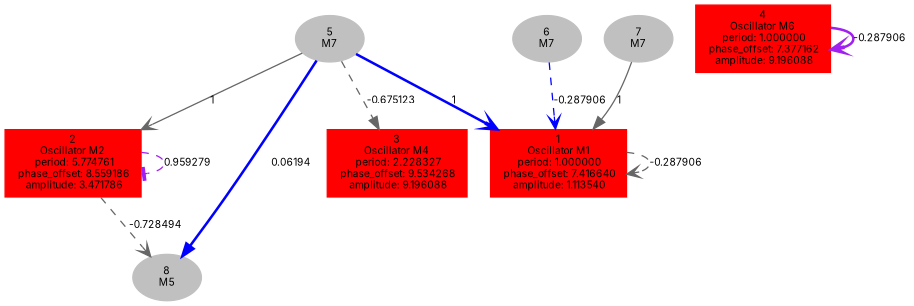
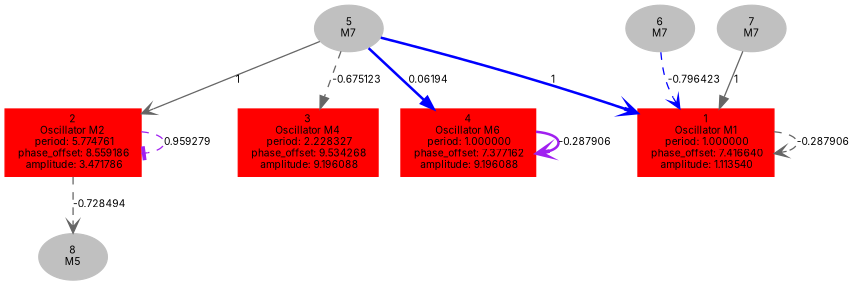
edge "6" -> "1": label "-0.287906 " -> "-0.796423 "
edge "5" -> "8": now "5" -> "4"
